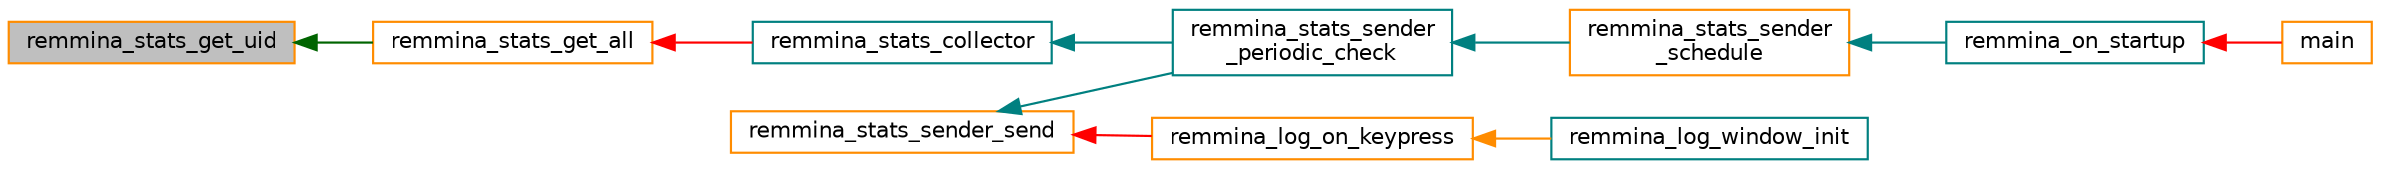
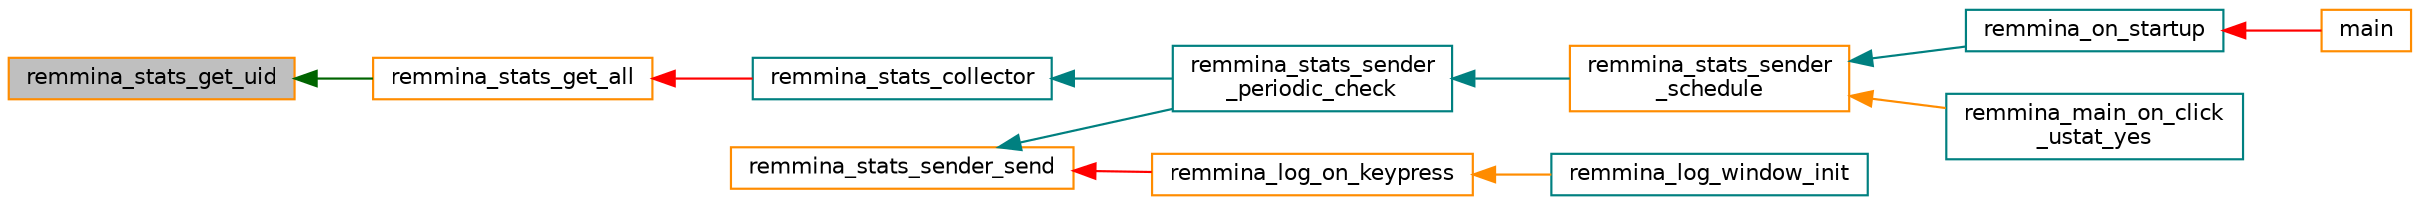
node "remmina_main_on_click _ustat_yes": added
